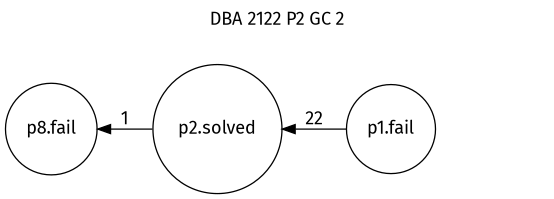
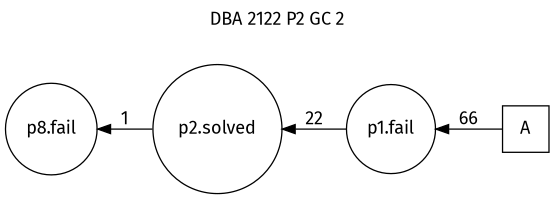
node "A": added
